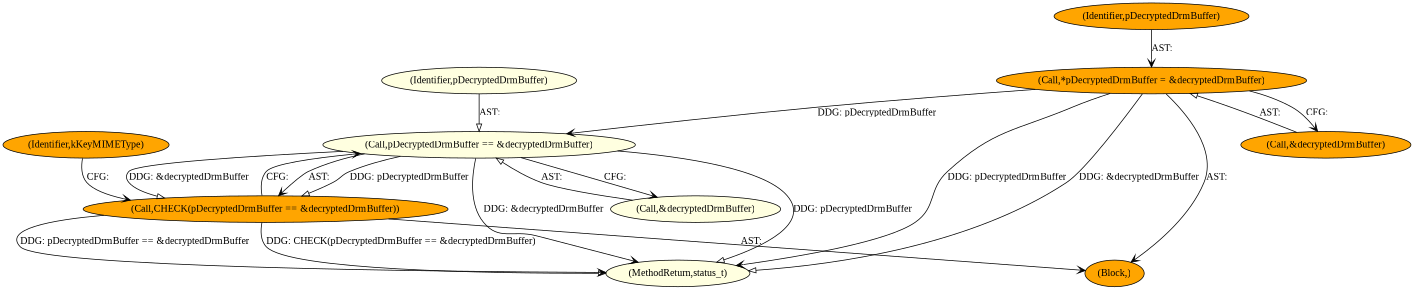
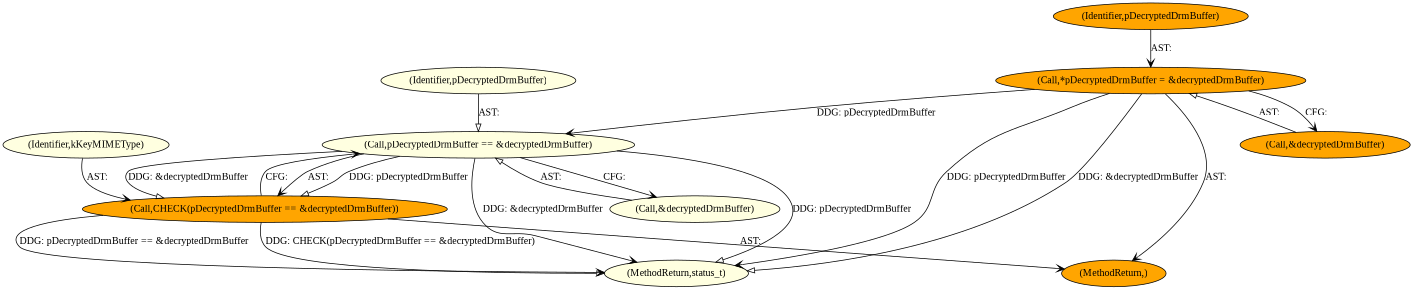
node "(Identifier,kKeyMIMEType)": fillcolor orange -> lightyellow
edge "(Identifier,kKeyMIMEType)" -> "(Call,CHECK(pDecryptedDrmBuffer == &decryptedDrmBuffer))": label "CFG: " -> "AST: "
node "(Block,)": label "(Block,)" -> "(MethodReturn,)"
